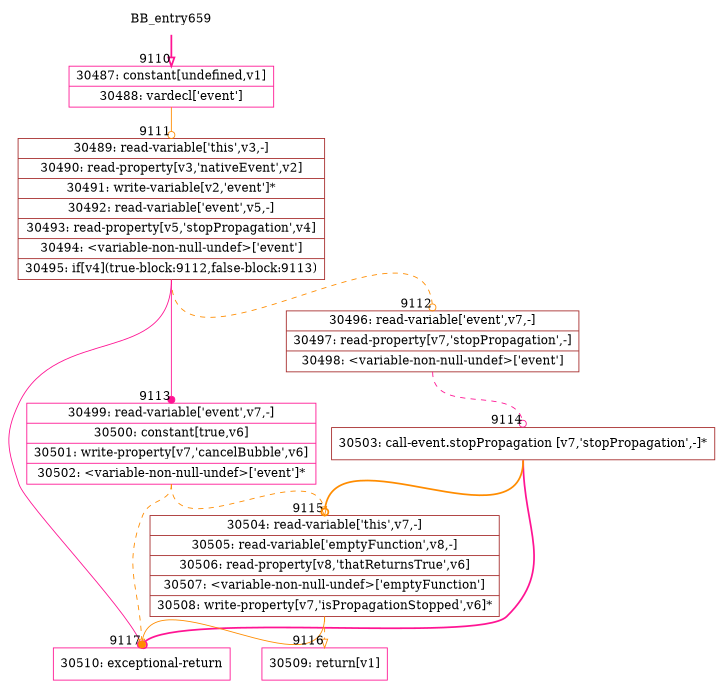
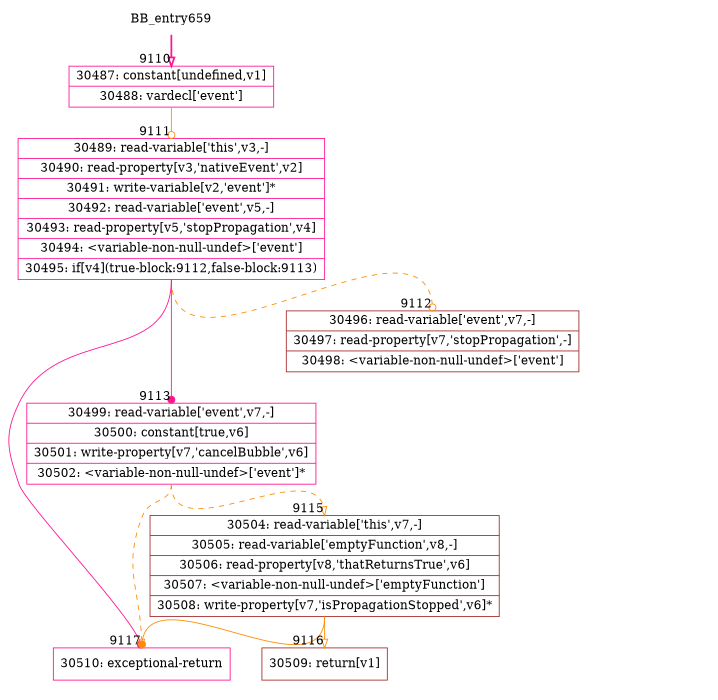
node "30489: read-variable['this',v3,-]": color brown -> deeppink
node "30503: call-event.stopPropagation [v7,'stopPropagation',-]*": removed
edge "30504: read-variable['this',v7,-]" -> "30509: return[v1]": style dashed -> solid
node "30509: return[v1]": color deeppink -> brown
